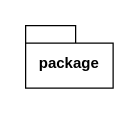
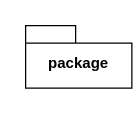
node "package": size 88x63 -> 106x63
